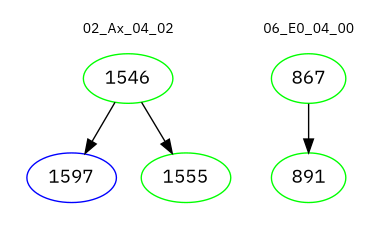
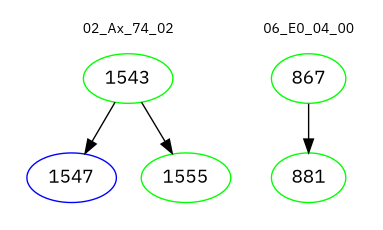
cluster "02_Ax_04_02": label "02_Ax_04_02" -> "02_Ax_74_02"
node "1546": label "1546" -> "1543"
node "1597": label "1597" -> "1547"
node "891": label "891" -> "881"
